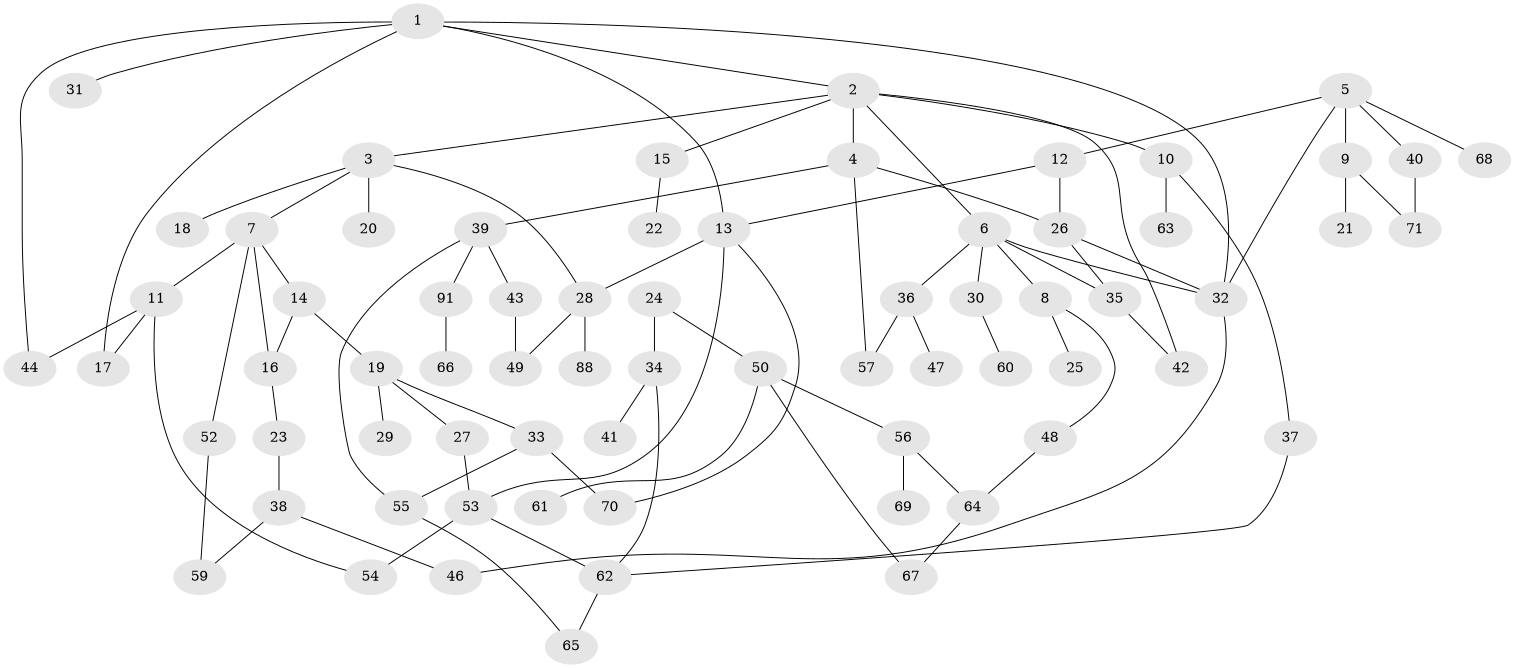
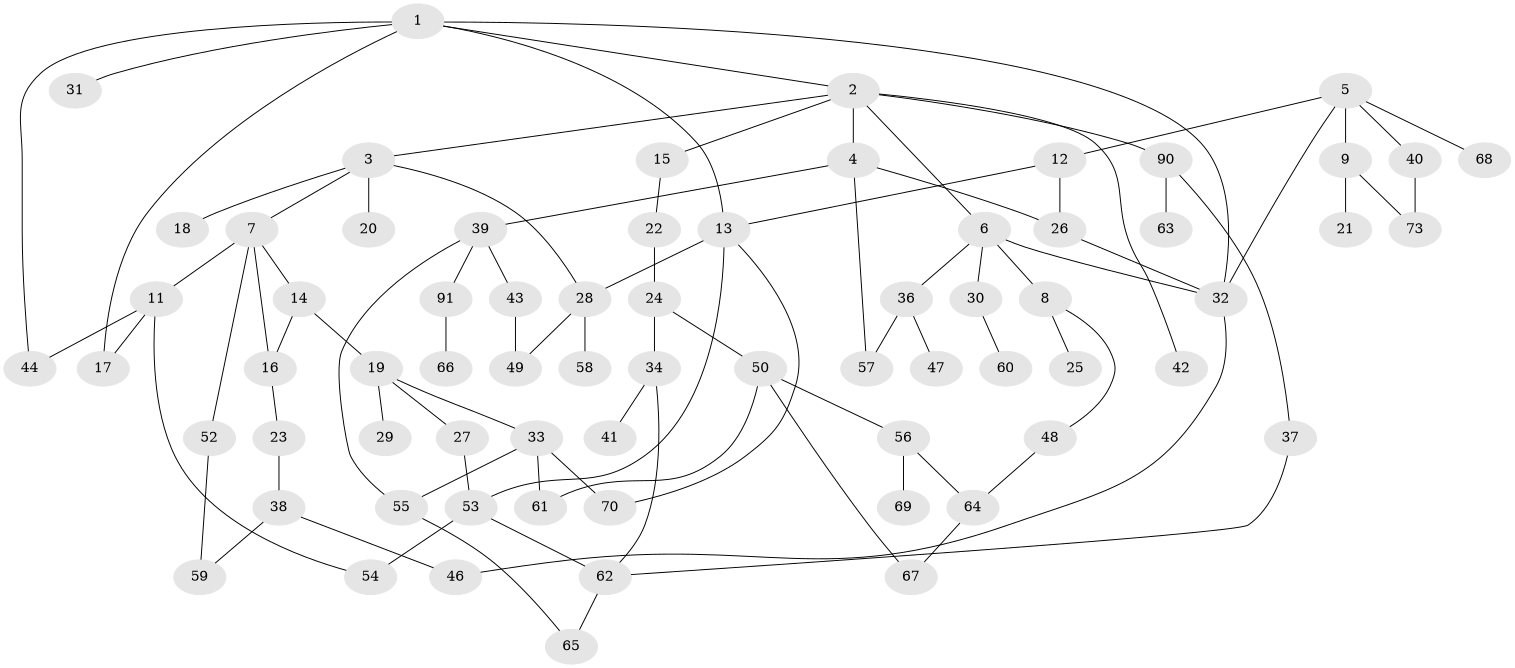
node "10": label "10" -> "90"
node "71": label "71" -> "73"
edge "22" -- "24": added
node "35": removed
node "88": label "88" -> "58"
edge "33" -- "61": added
